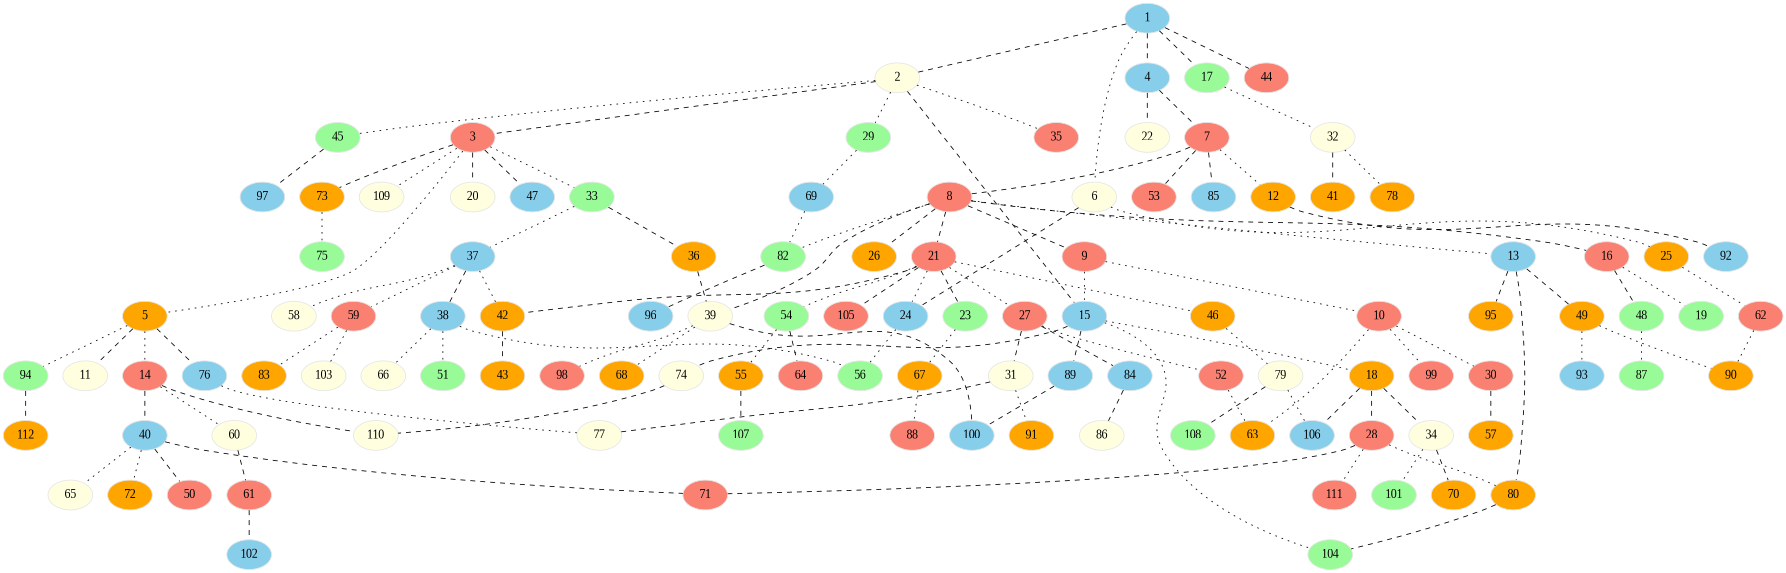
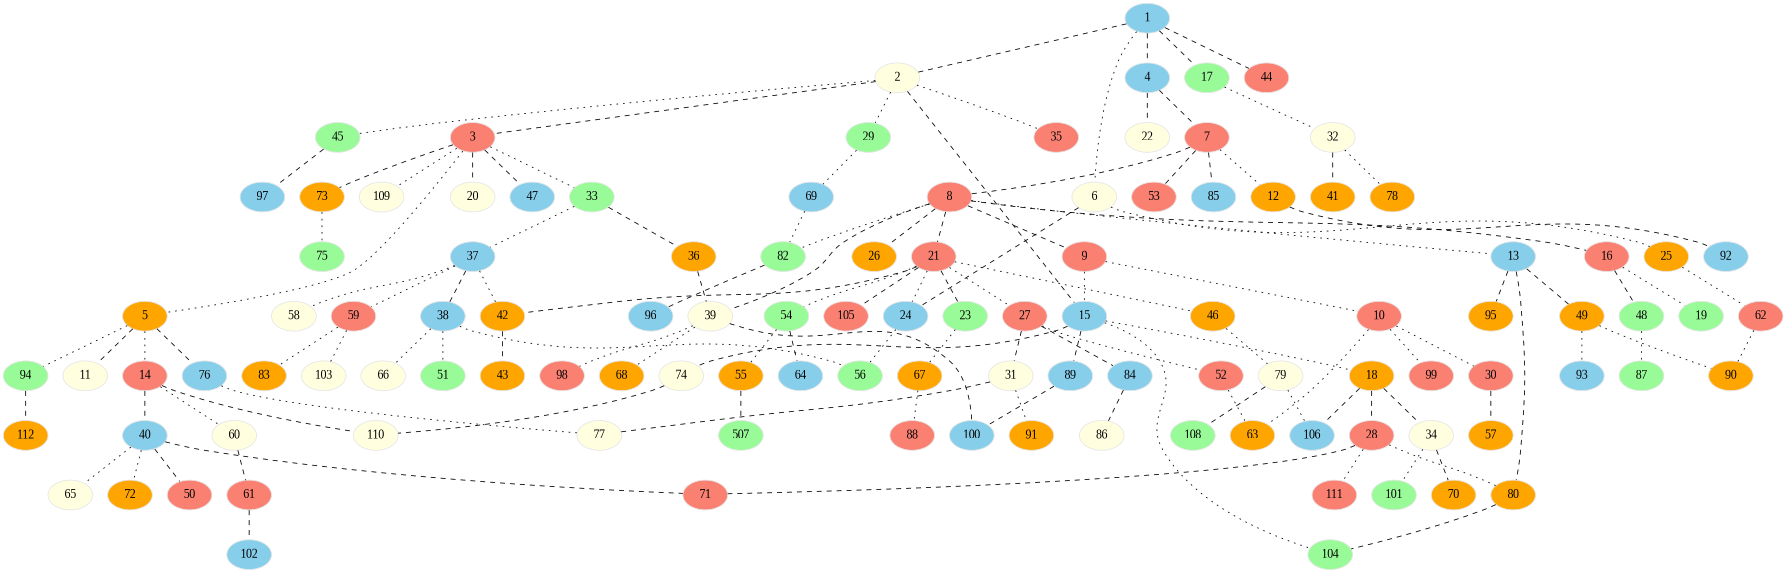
node "64": fillcolor salmon -> skyblue
node "107": label "107" -> "507"
